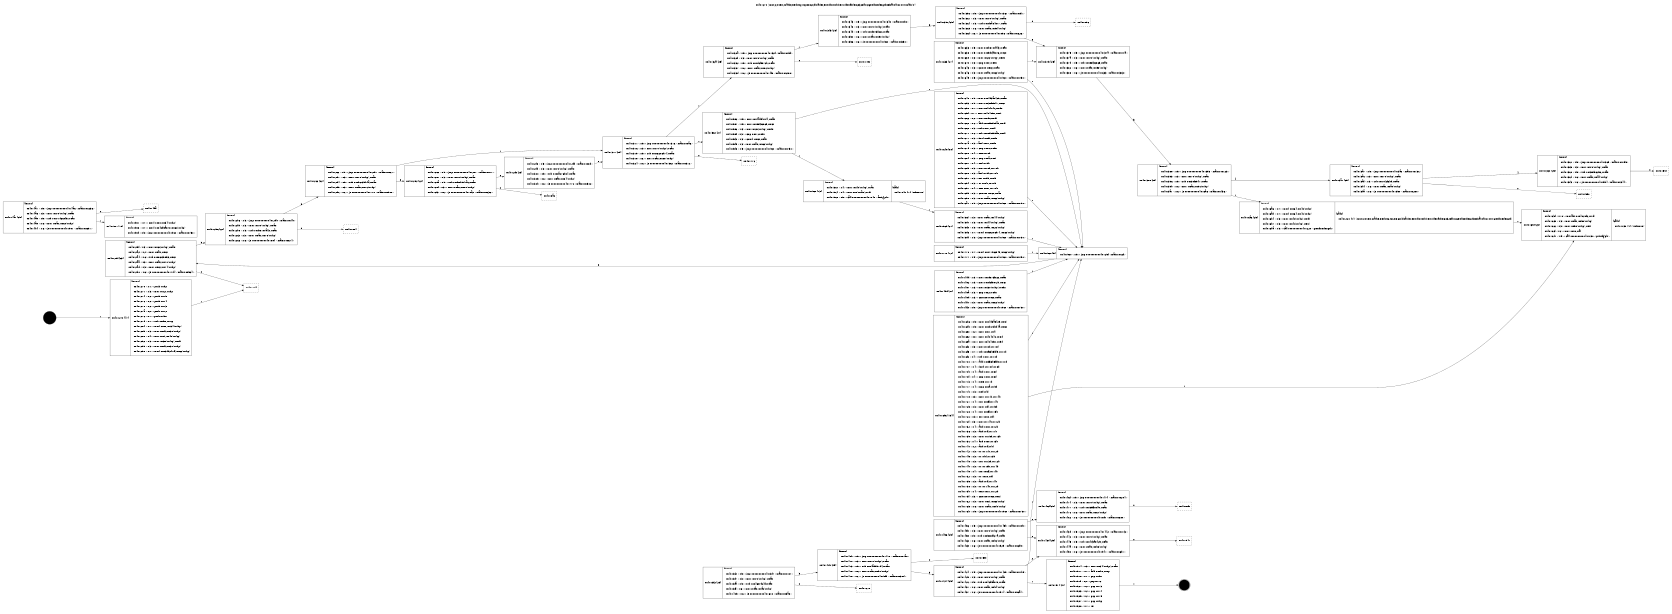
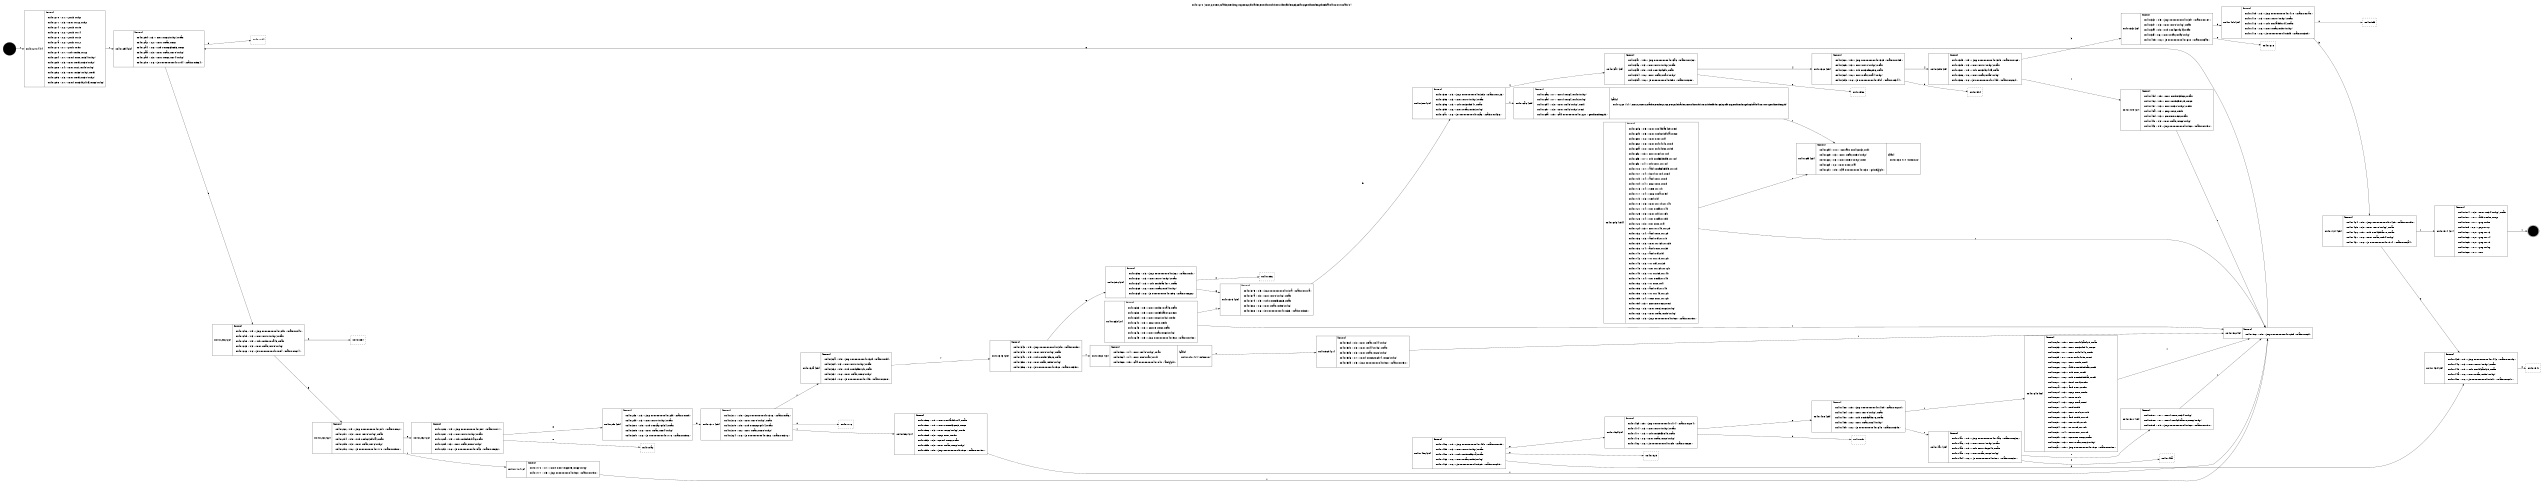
node "0x4014f8": removed
node "0x4013d9 [25]": added
edge "0x4012cc [22]" -> "0x401311 [25]": now "0x4012cc [22]" -> "0x401770 [12]"
edge "0x4015e2 [27]" -> "0x4015c0 [13]": now "0x401343 [25]" -> "0x4015c0 [13]"
edge "0x401270 [47]" -> "0x4017d4": now "0x401270 [47]" -> "0x40129f [23]"
edge "0x401424 [25]" -> "0x4019c0 [5]": now "0x401901 [19]" -> "0x4019c0 [5]"
node "0x401488 [25]": added
node "0x401929": added
